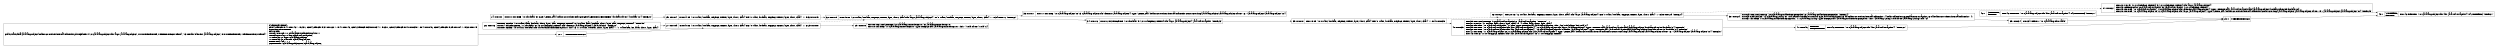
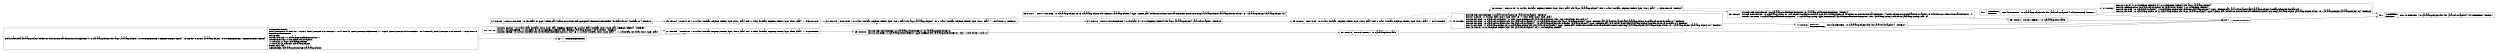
node "30: 0x0013": added
node "22: ?": text "MTH_ENTER_BLOCK" -> "MTH_ENTER_HINTS"
